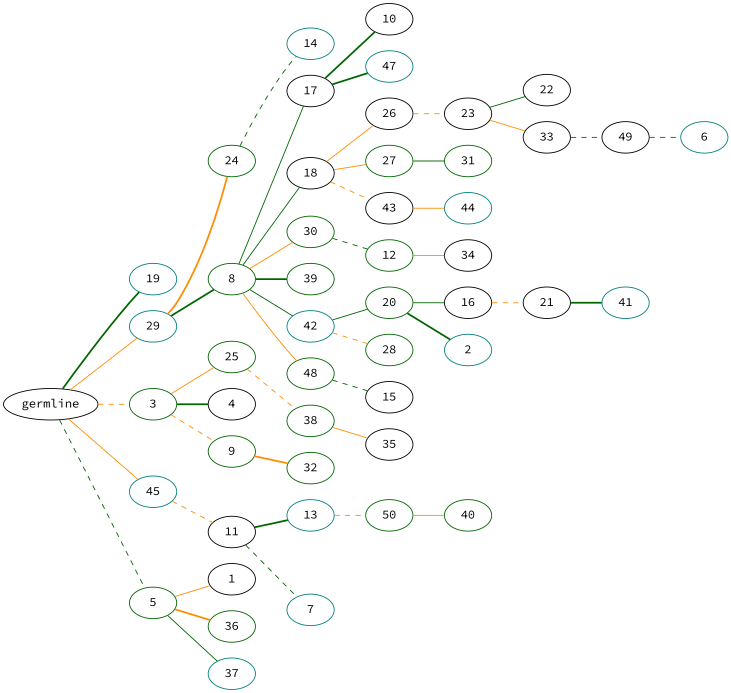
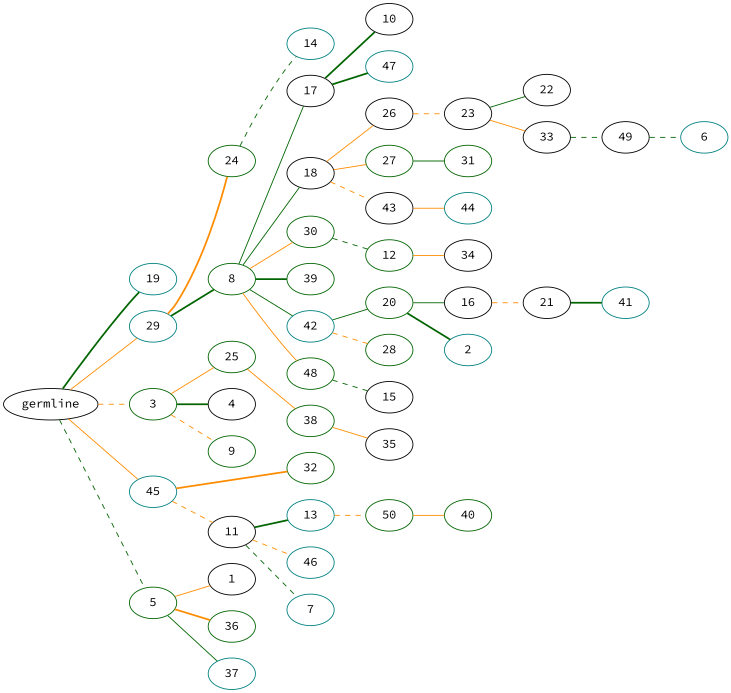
edge "25" -- "38": style dashed -> solid
edge "9" -- "32": now "45" -- "32"
node "46": added
